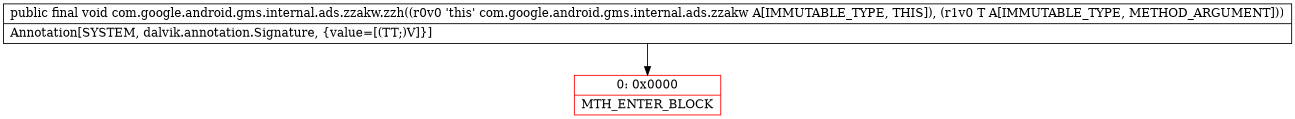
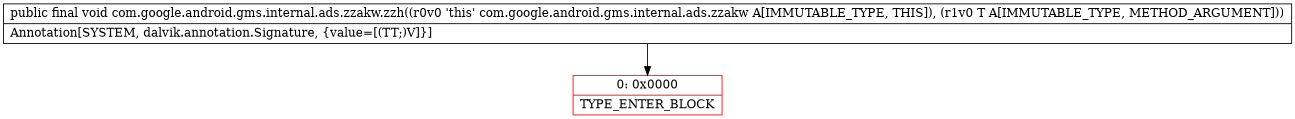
node "0: 0x0000": text "MTH_ENTER_BLOCK" -> "TYPE_ENTER_BLOCK"
